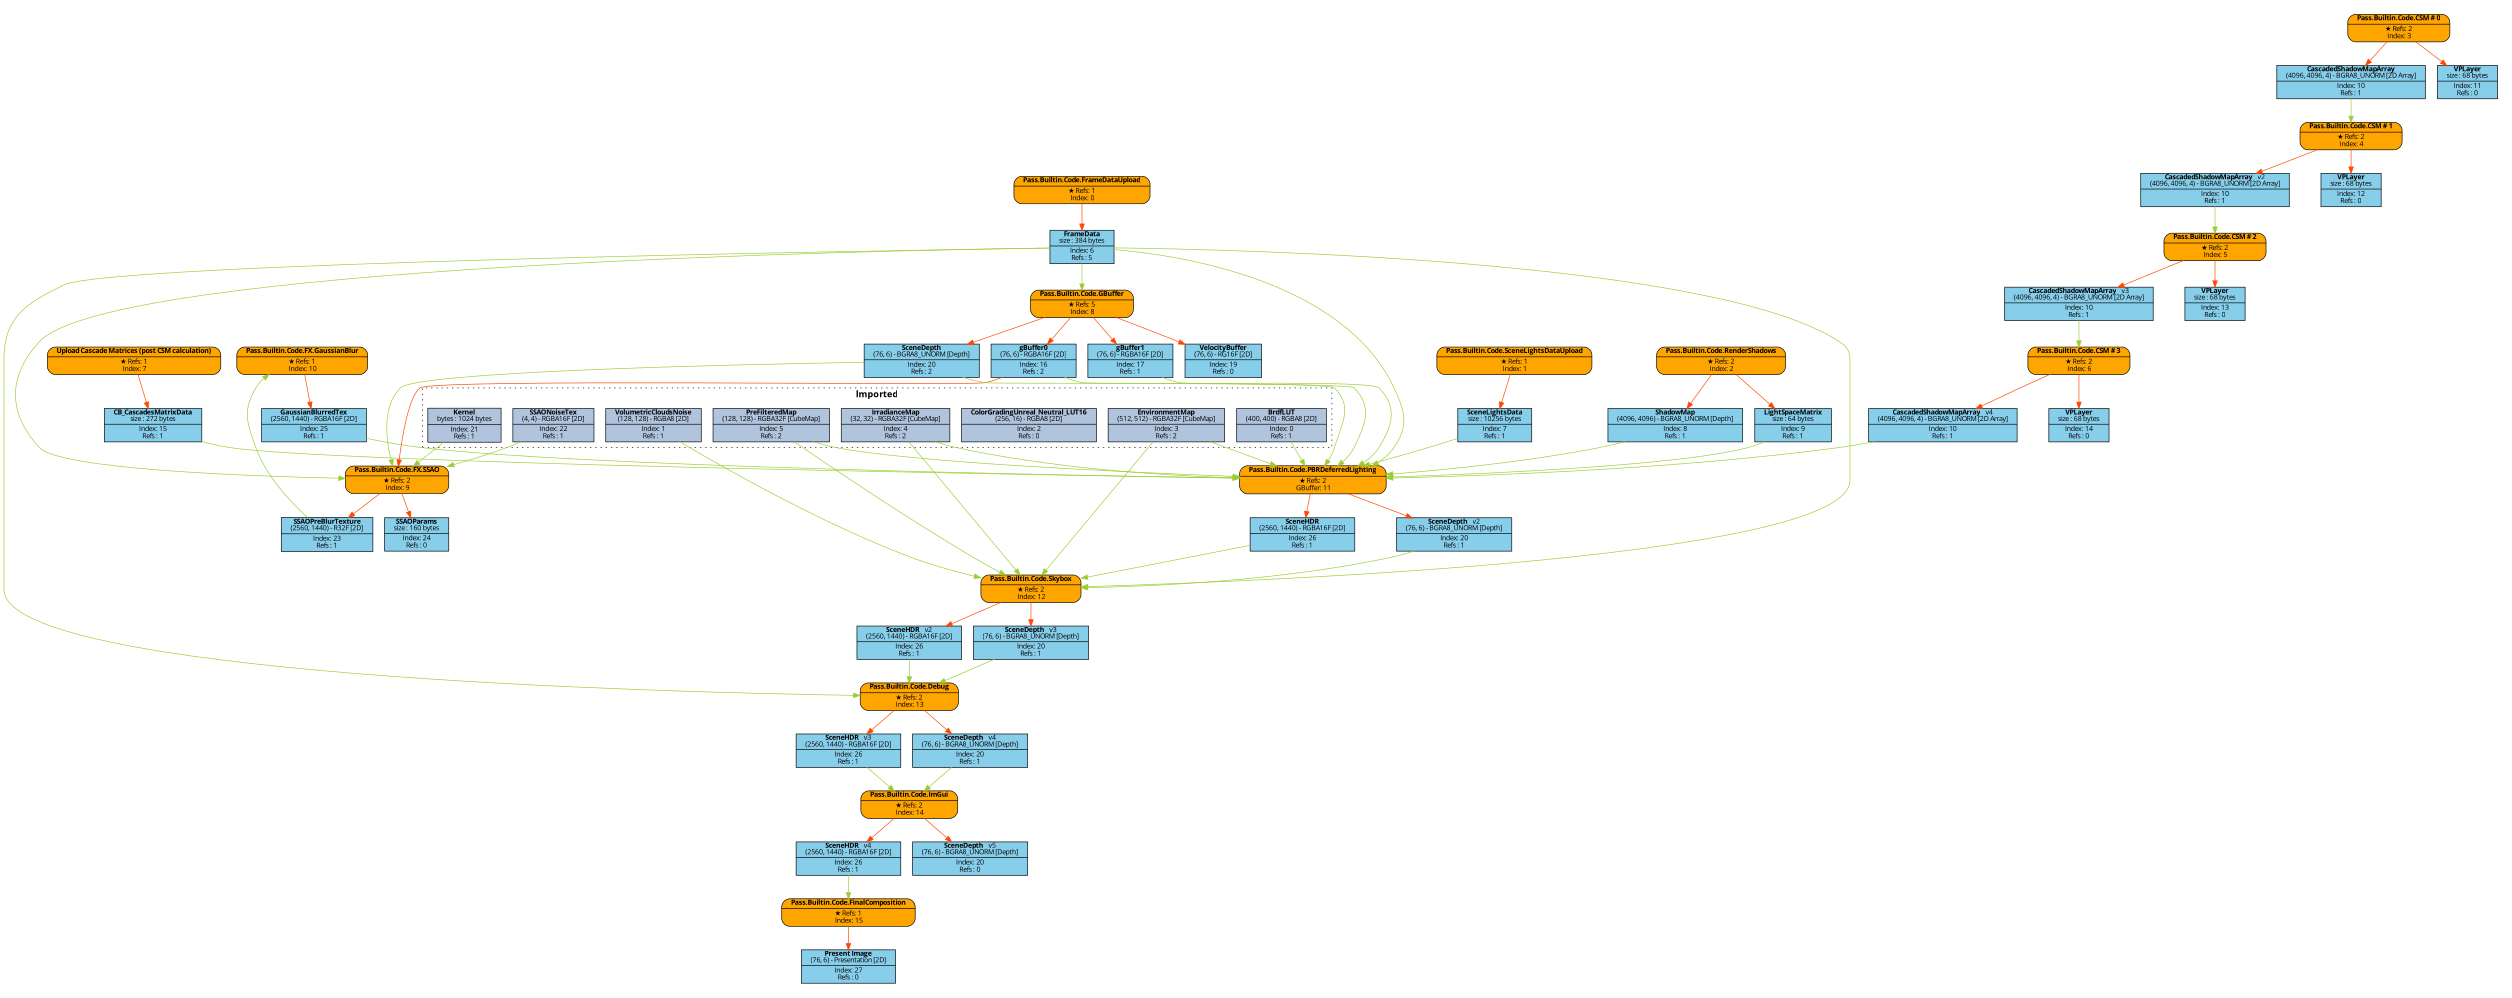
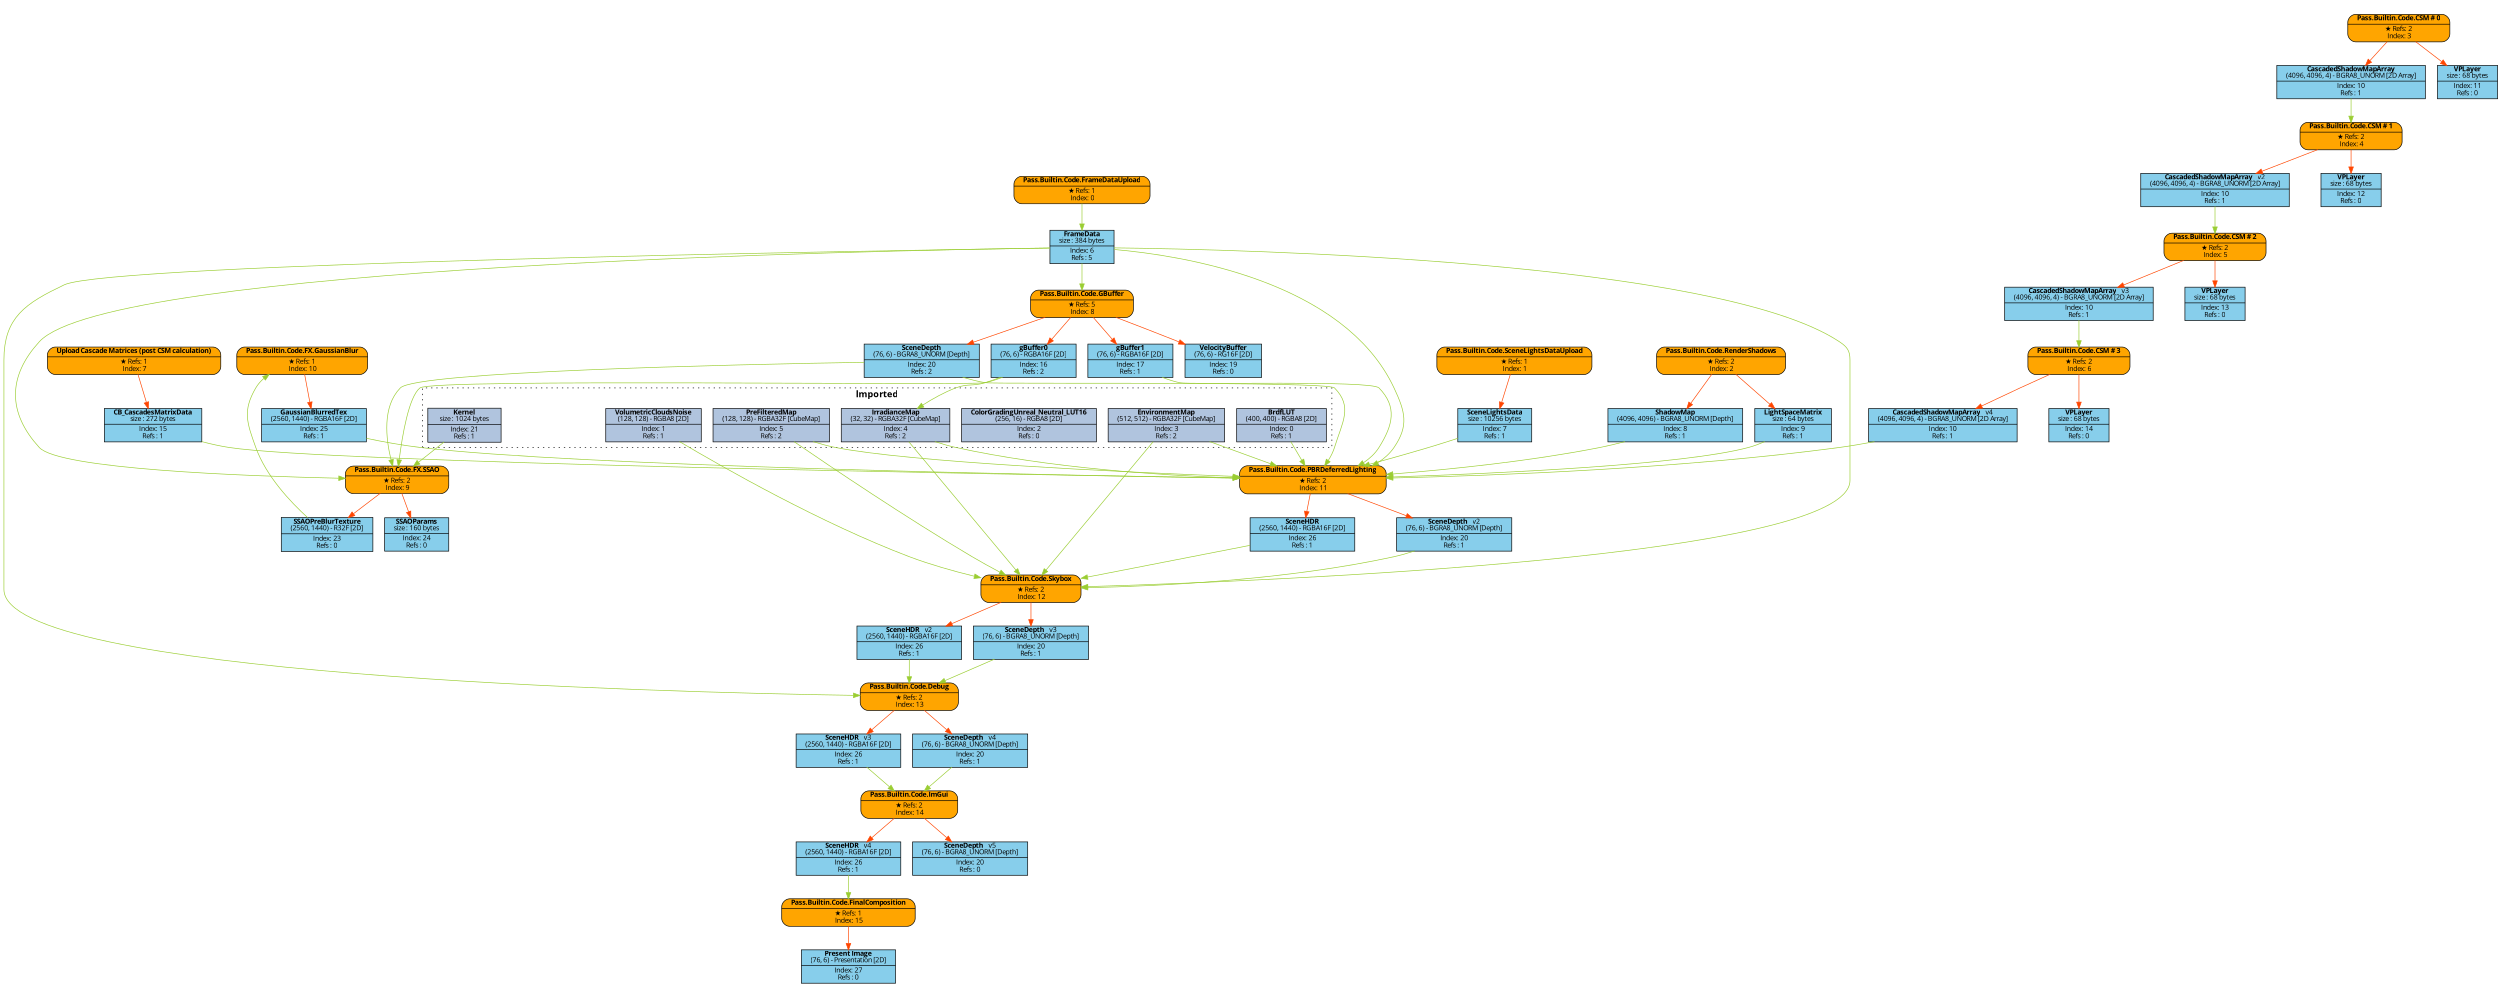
edge "Pass.Builtin.Code.FrameDataUpload" -> "FrameData": color orangered -> olivedrab3
edge "gBuffer0" -> "Pass.Builtin.Code.FX.SSAO": color orangered -> olivedrab3
edge "gBuffer0" -> "Pass.Builtin.Code.PBRDeferredLighting": now "gBuffer0" -> "IrradianceMap"
node "Kernel": text "bytes : 1024 bytes" -> "size : 1024 bytes"
node "SSAONoiseTex": removed
node "Pass.Builtin.Code.PBRDeferredLighting": text "GBuffer: 11" -> "Index: 11"
node "SSAOPreBlurTexture": text "Refs : 1" -> "Refs : 0"
